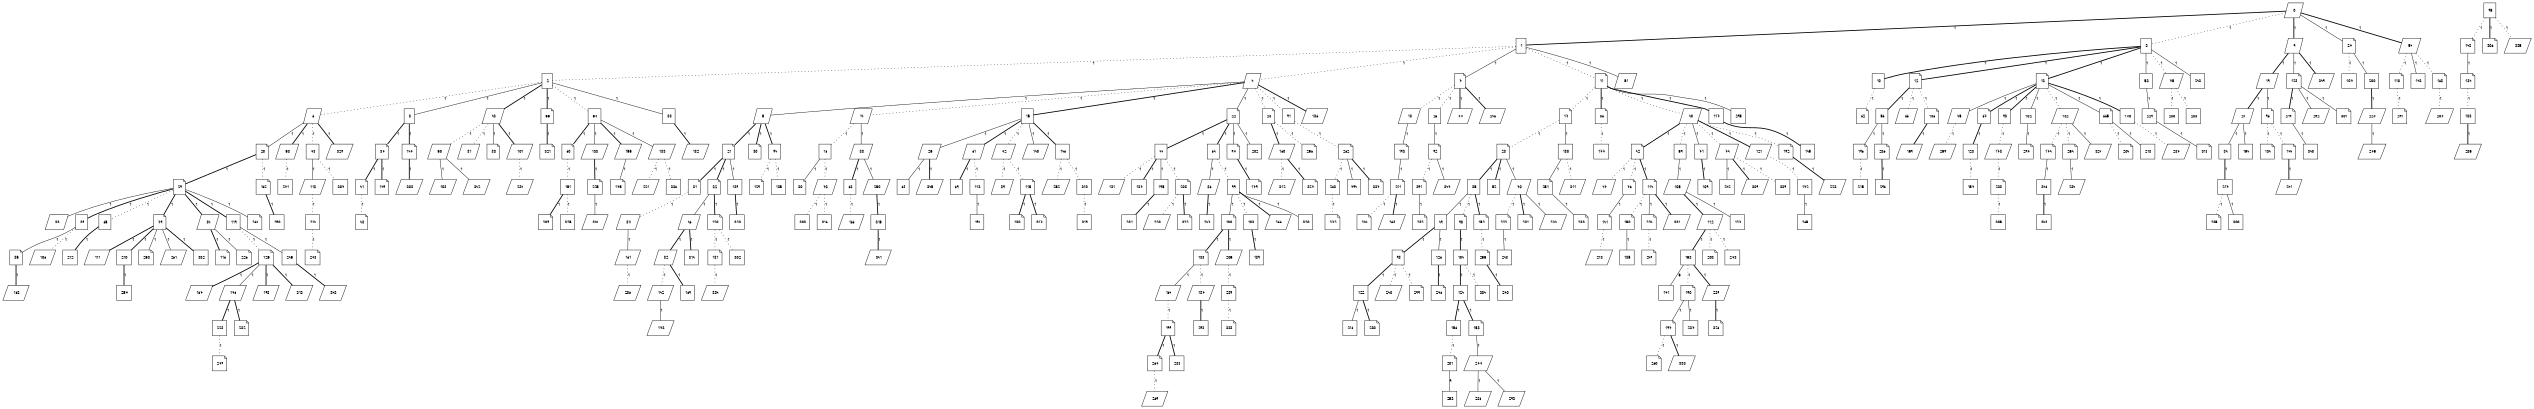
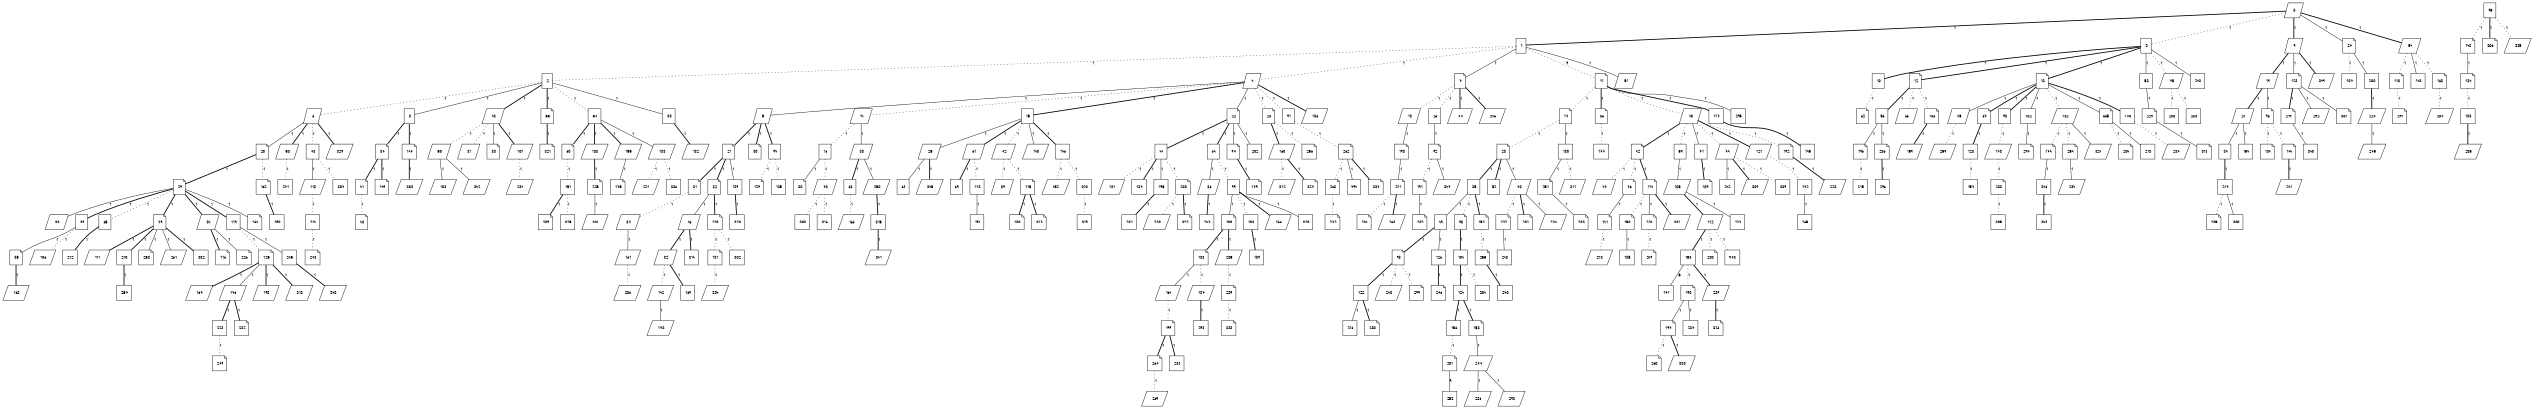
edge "1" -- "11": label "1" -> "9"
edge "57" -- "133": style solid -> bold
node "252": label "252" -> "452"
node "391": label "391" -> "191"
node "273": label "273" -> "973"
